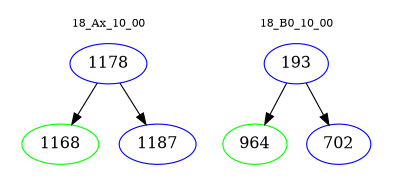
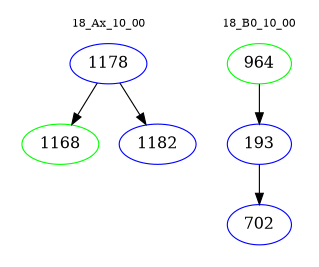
edge "193" -> "964": reversed
node "1187": label "1187" -> "1182"
